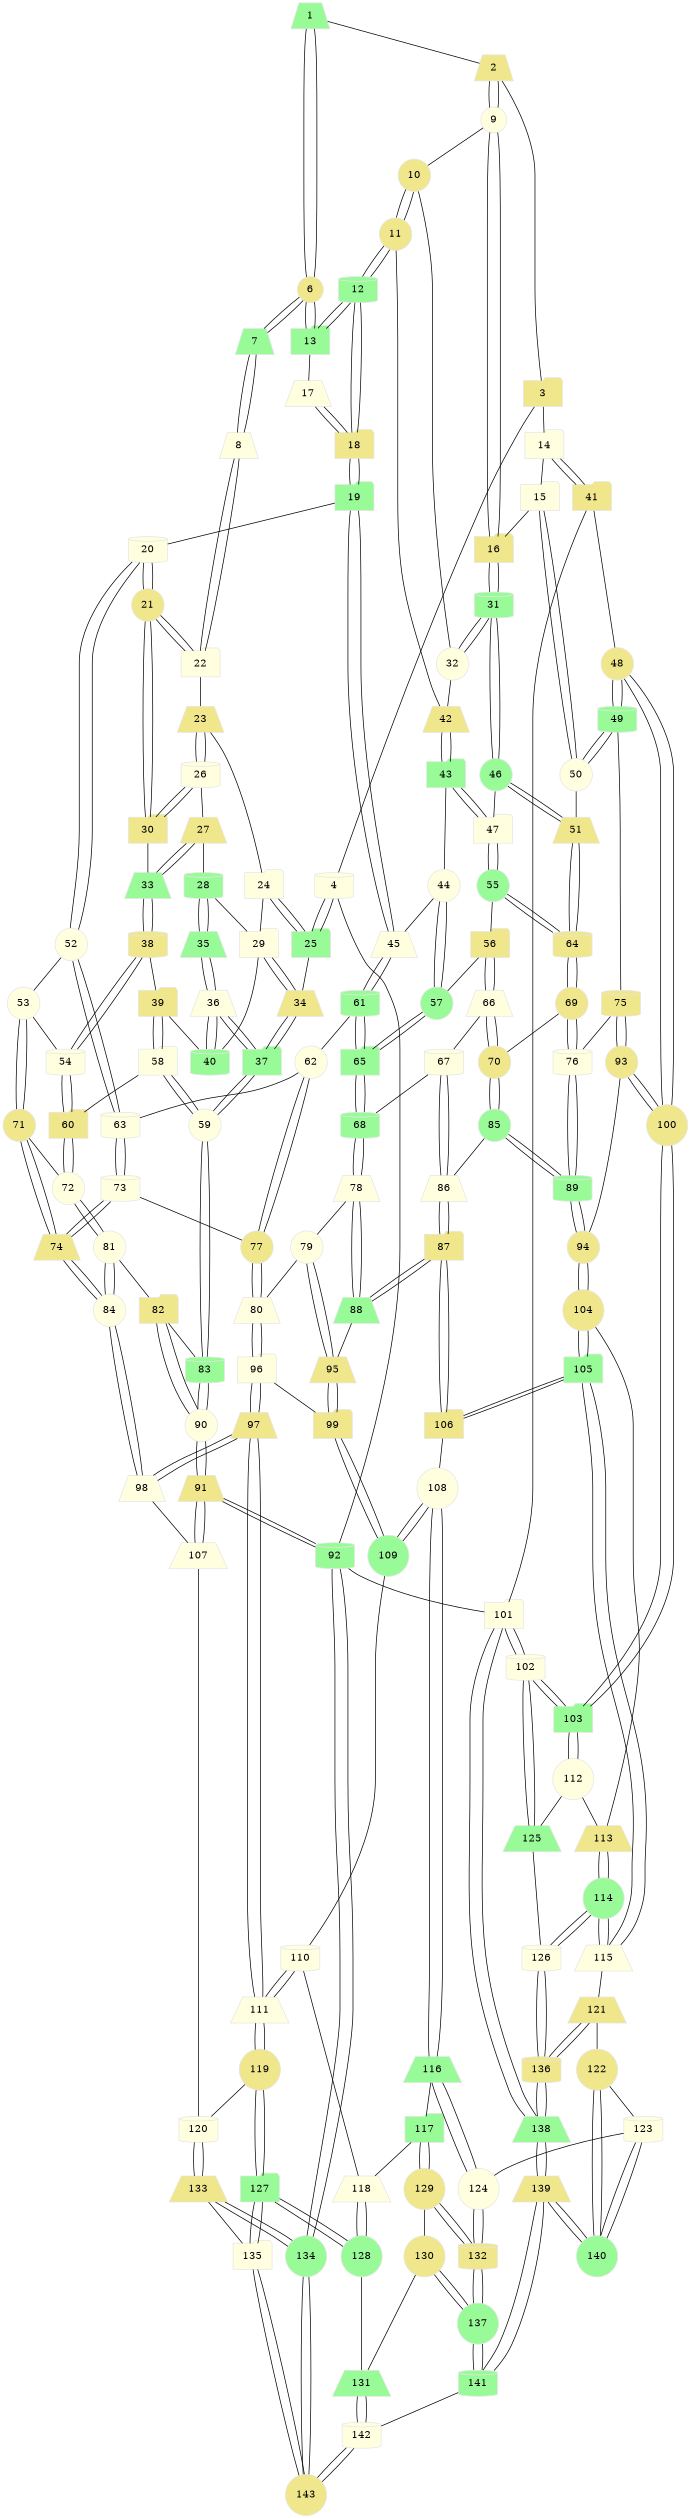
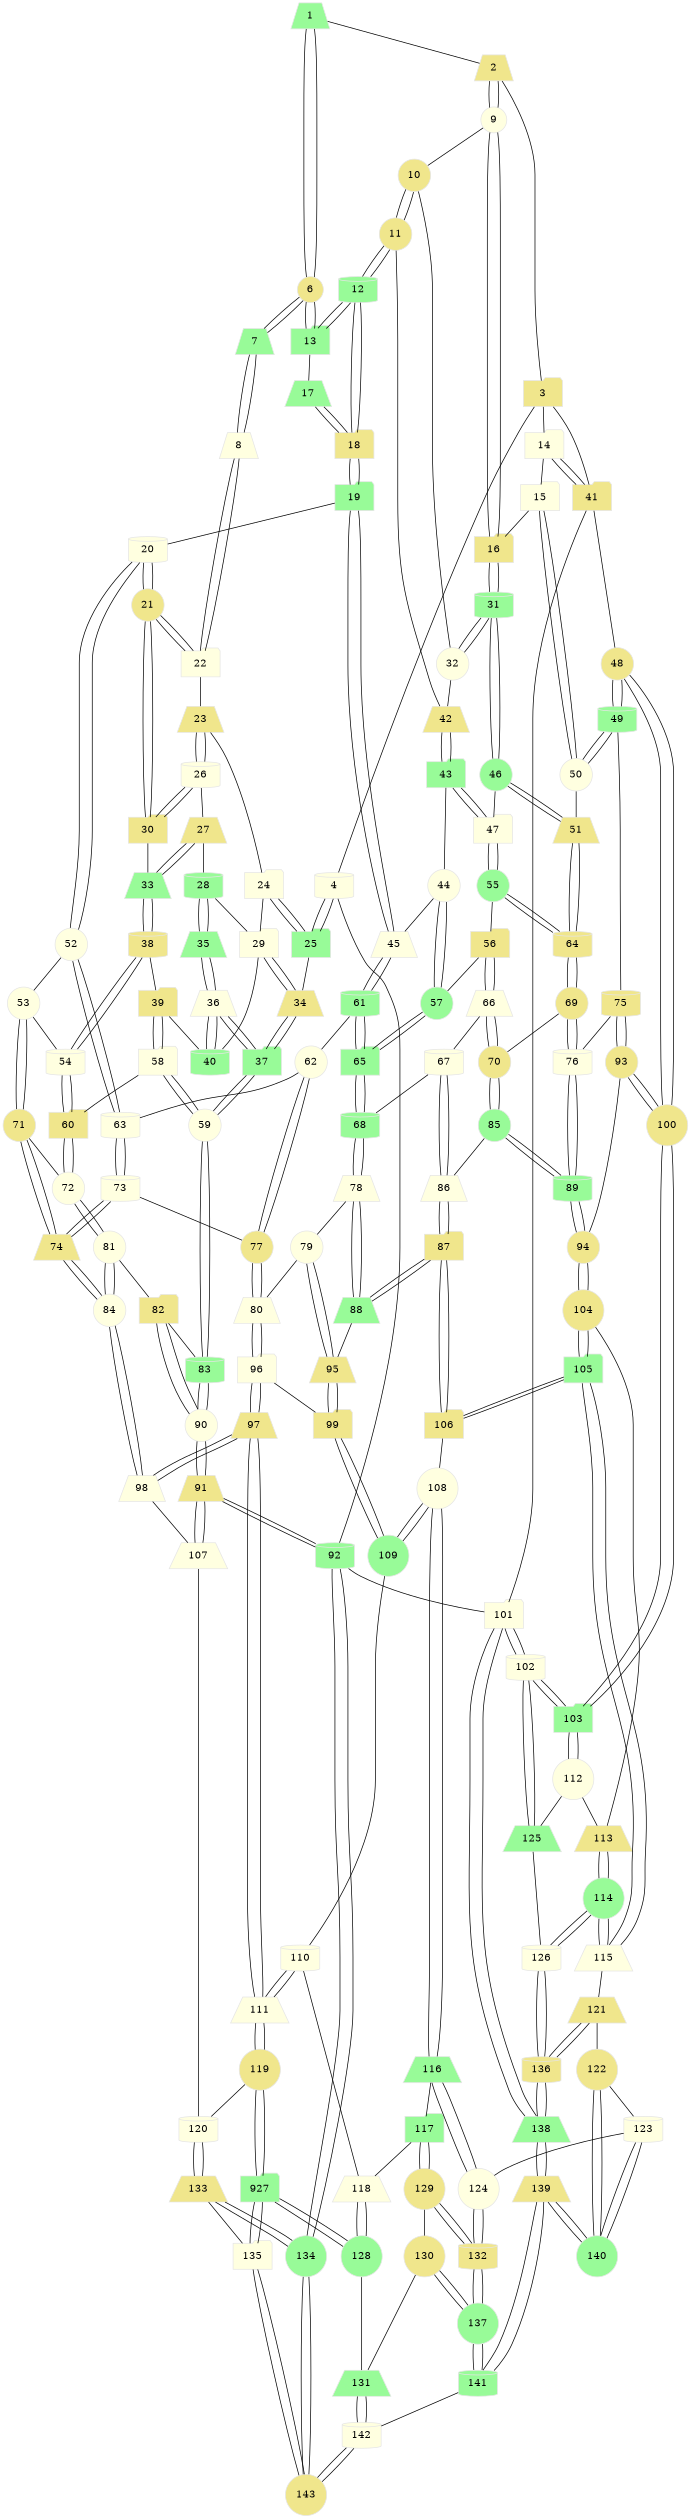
node "17": fillcolor lightyellow -> palegreen
edge "3" -- "41": added
node "127": label "127" -> "927"
